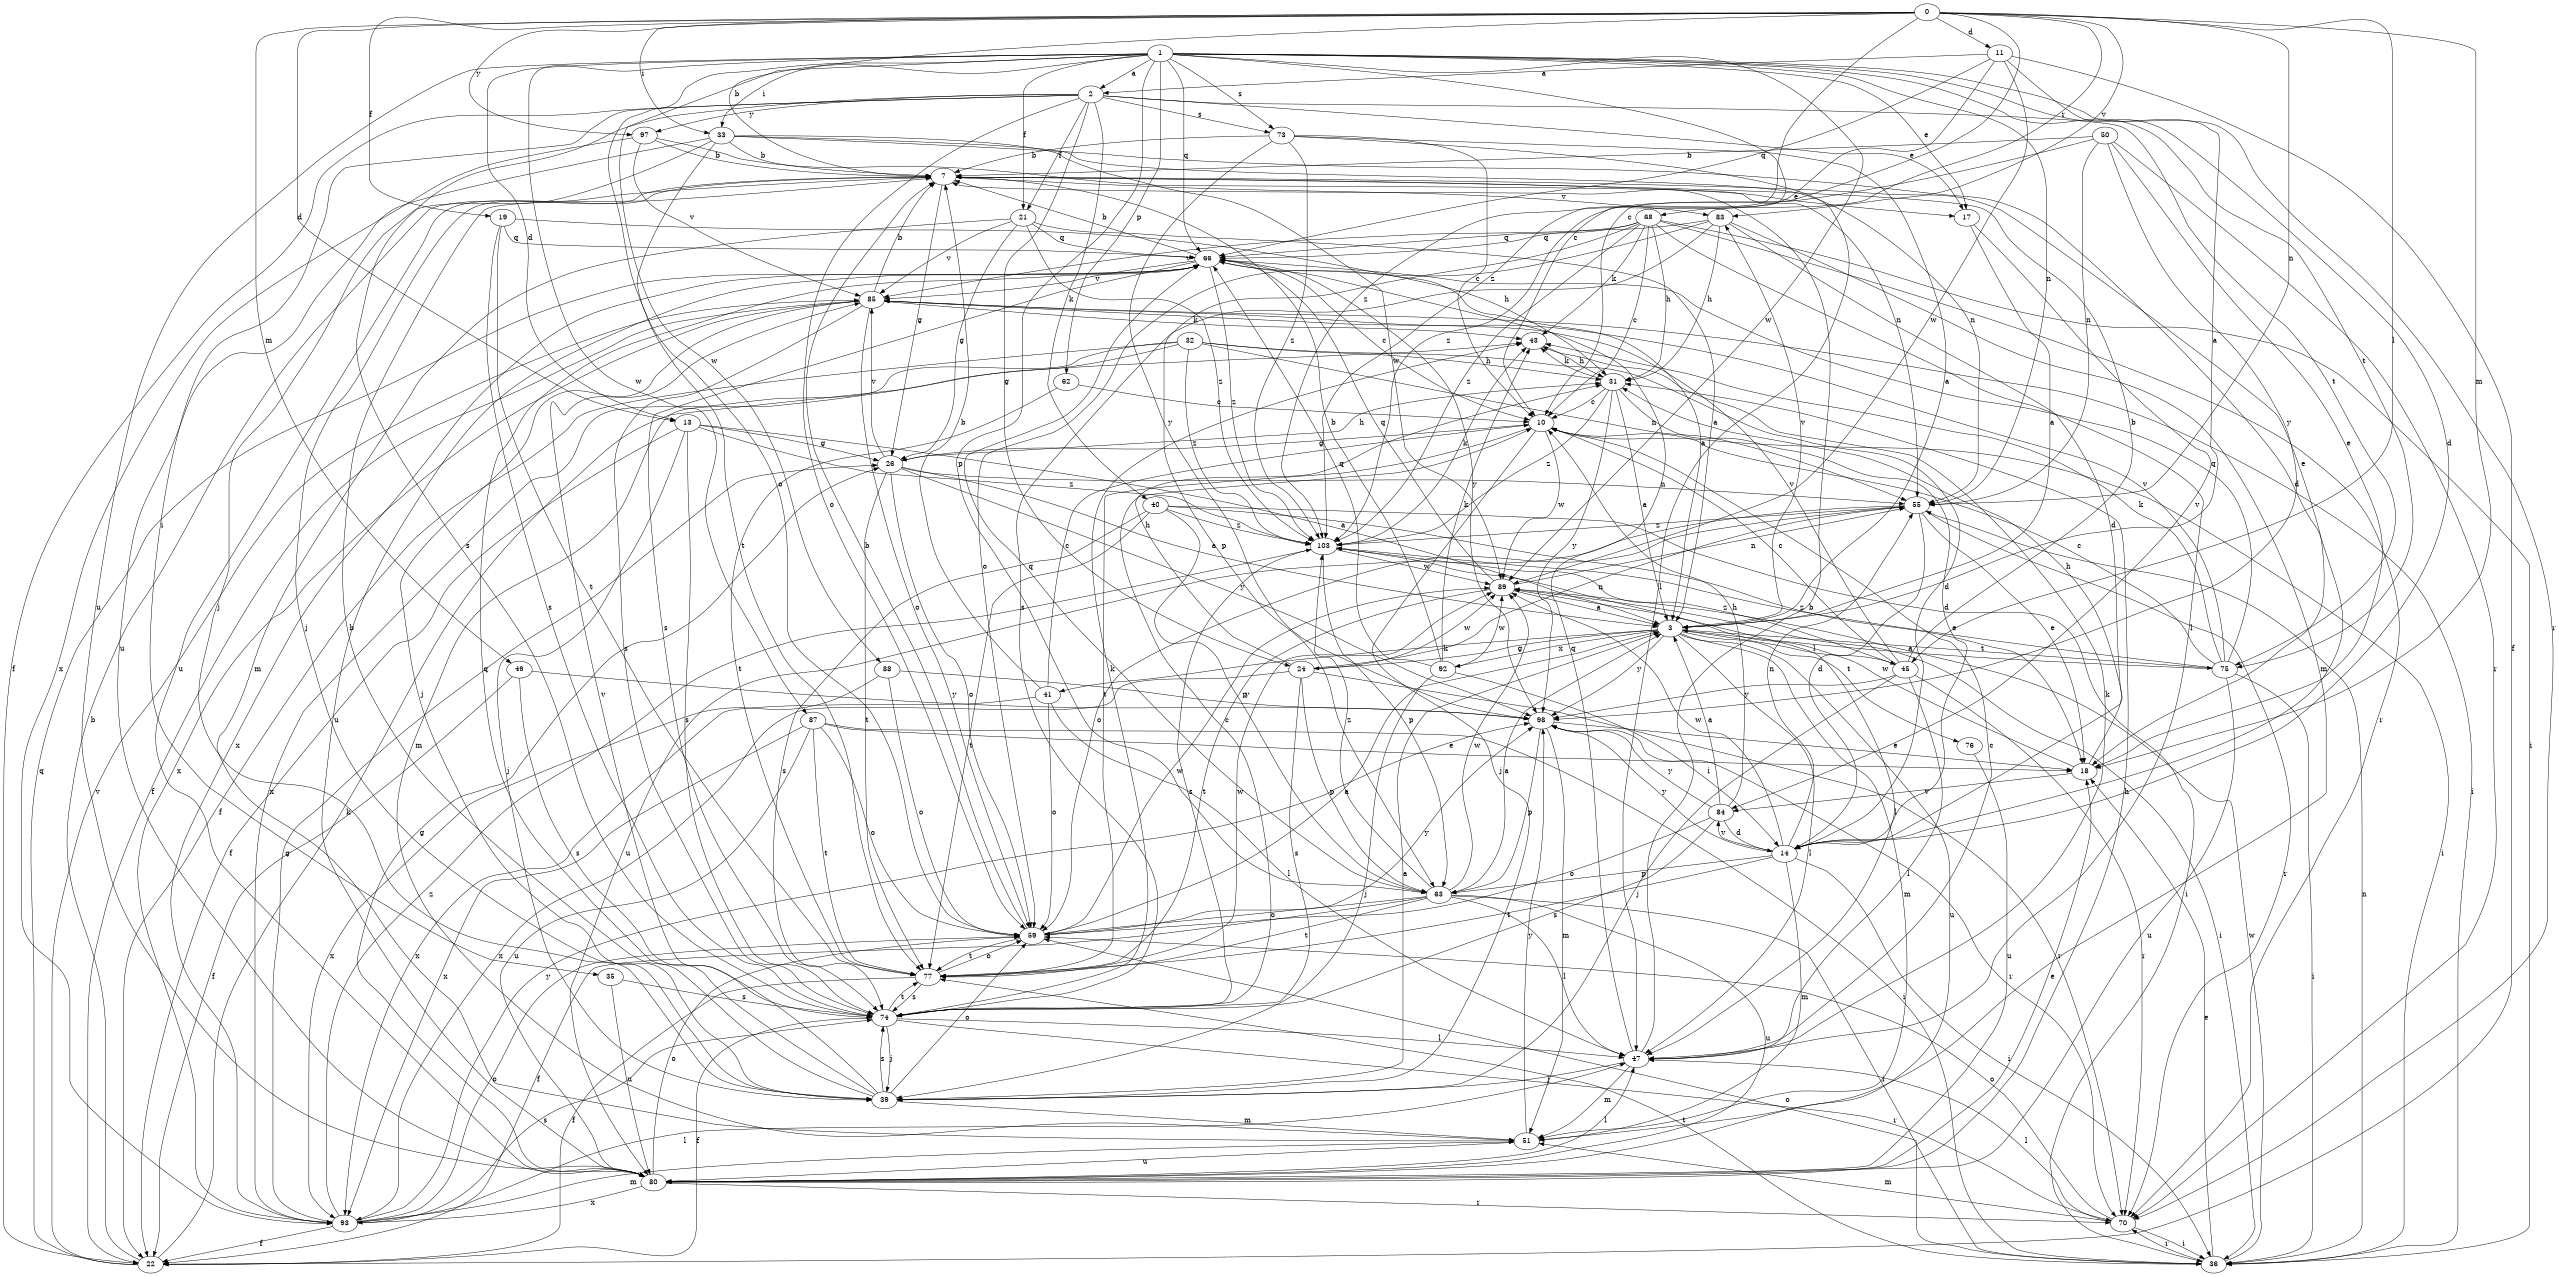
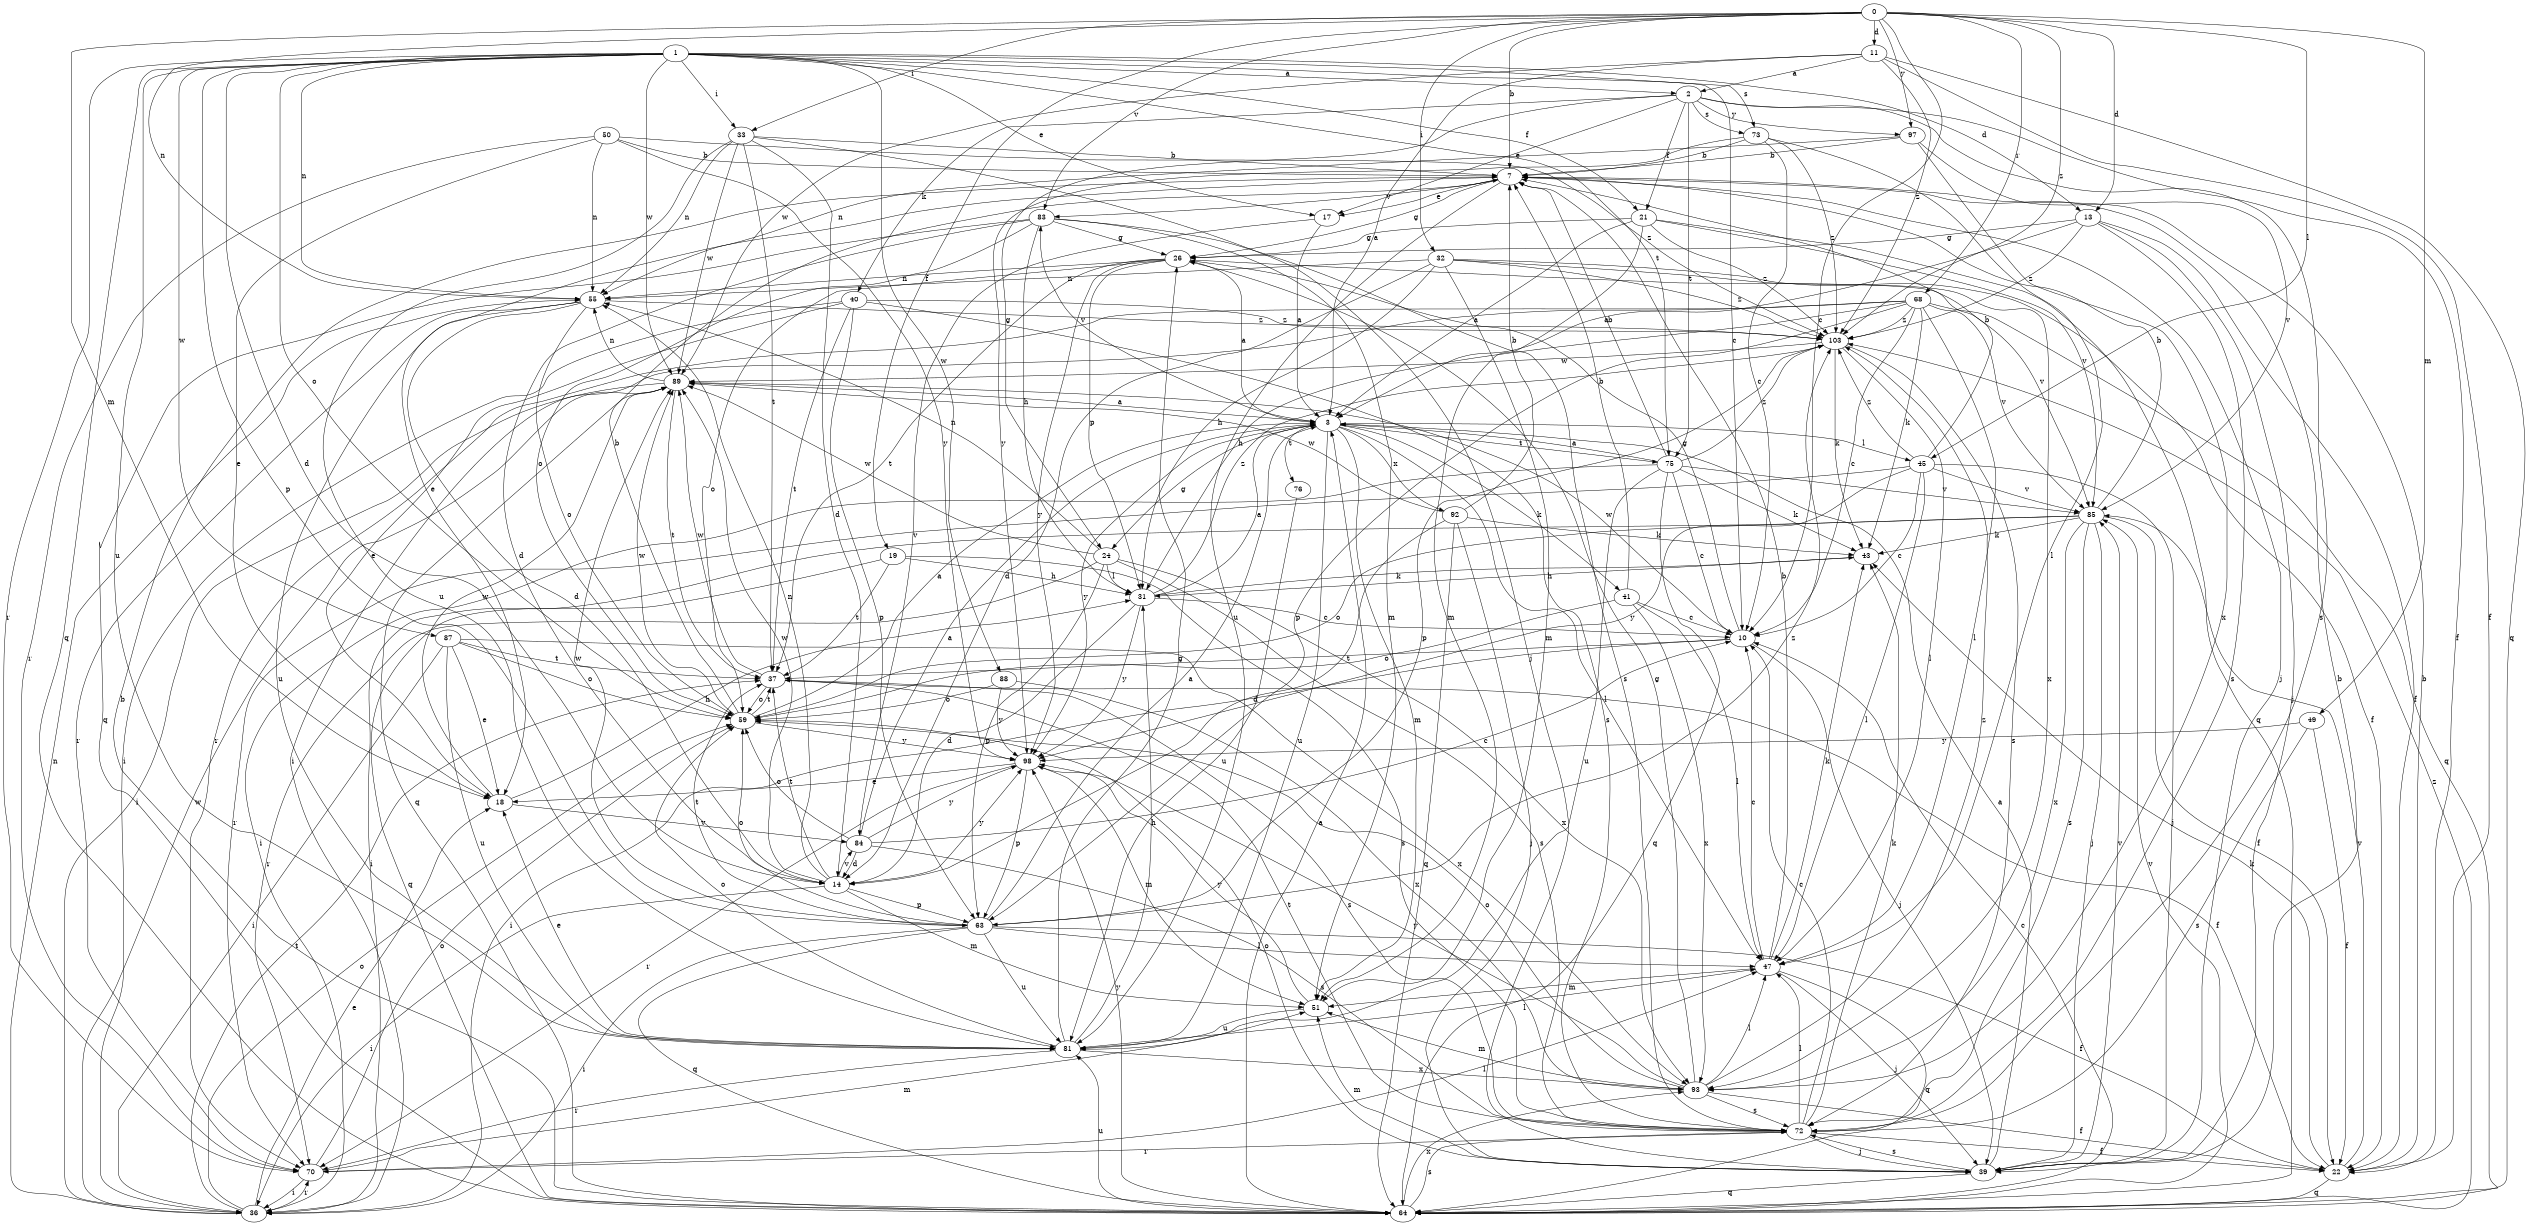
edge "0" -> "32": added, label "i"
edge "73" -> "3": removed, label "a"
edge "83" -> "26": added, label "g"
node "66": label "66" -> "64"
edge "75" -> "7": added, label "b"
node "62": removed
edge "26" -> "31": label "h" -> "p"
edge "2" -> "59": removed, label "o"
edge "24" -> "31": label "h" -> "l"
edge "84" -> "10": label "h" -> "c"
edge "55" -> "18": removed, label "e"
edge "92" -> "14": label "i" -> "d"
node "35": removed
node "77": label "77" -> "37"
node "74": label "74" -> "72"
node "80": label "80" -> "81"
